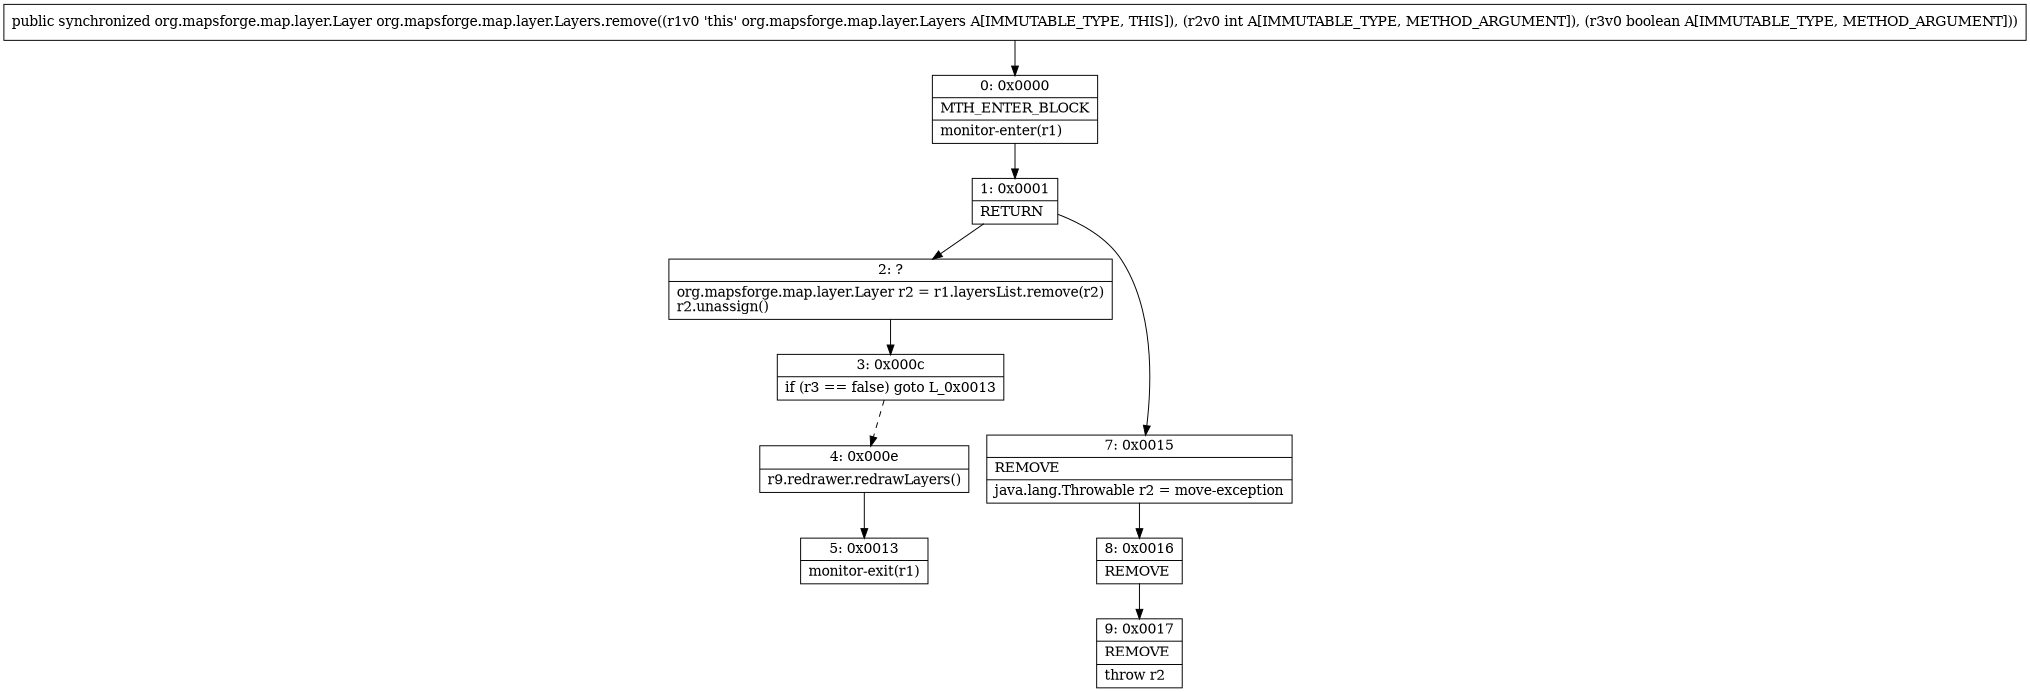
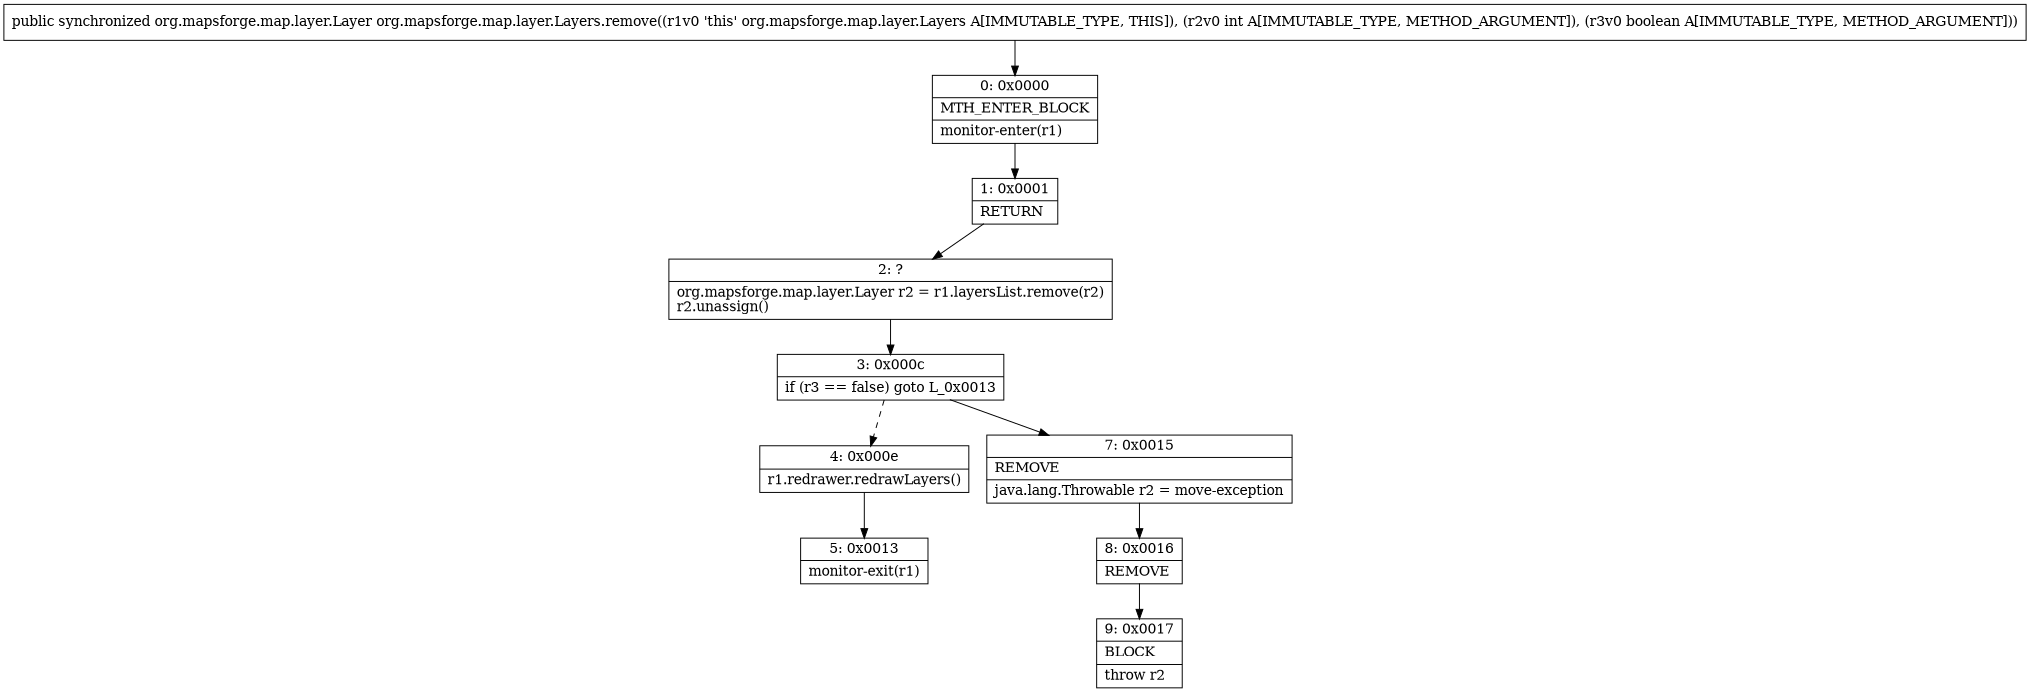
edge "1: 0x0001" -> "7: 0x0015": now "3: 0x000c" -> "7: 0x0015"
node "4: 0x000e": text "r9.redrawer.redrawLayers()" -> "r1.redrawer.redrawLayers()"
node "9: 0x0017": text "REMOVE" -> "BLOCK"
